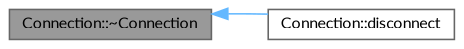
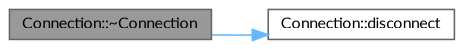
edge "Connection::disconnect" -> "Connection::~Connection": reversed
